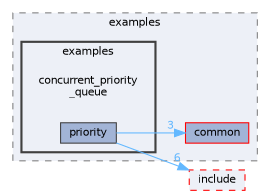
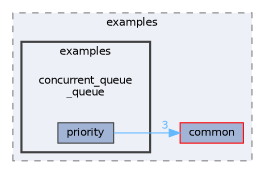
node "concurrent_priority _queue": label "concurrent_priority _queue" -> "concurrent_queue _queue"
node "include": removed
